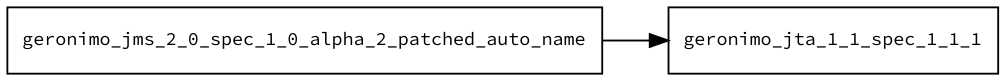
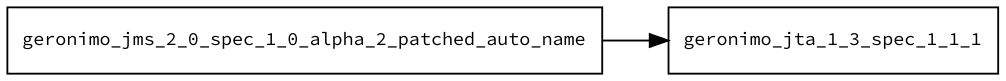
node "geronimo_jta_1_1_spec_1_1_1": label "geronimo_jta_1_1_spec_1_1_1" -> "geronimo_jta_1_3_spec_1_1_1"
